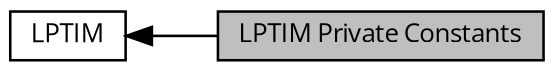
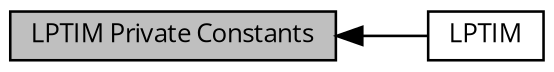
edge "LPTIM Private Constants" -> "LPTIM": reversed
